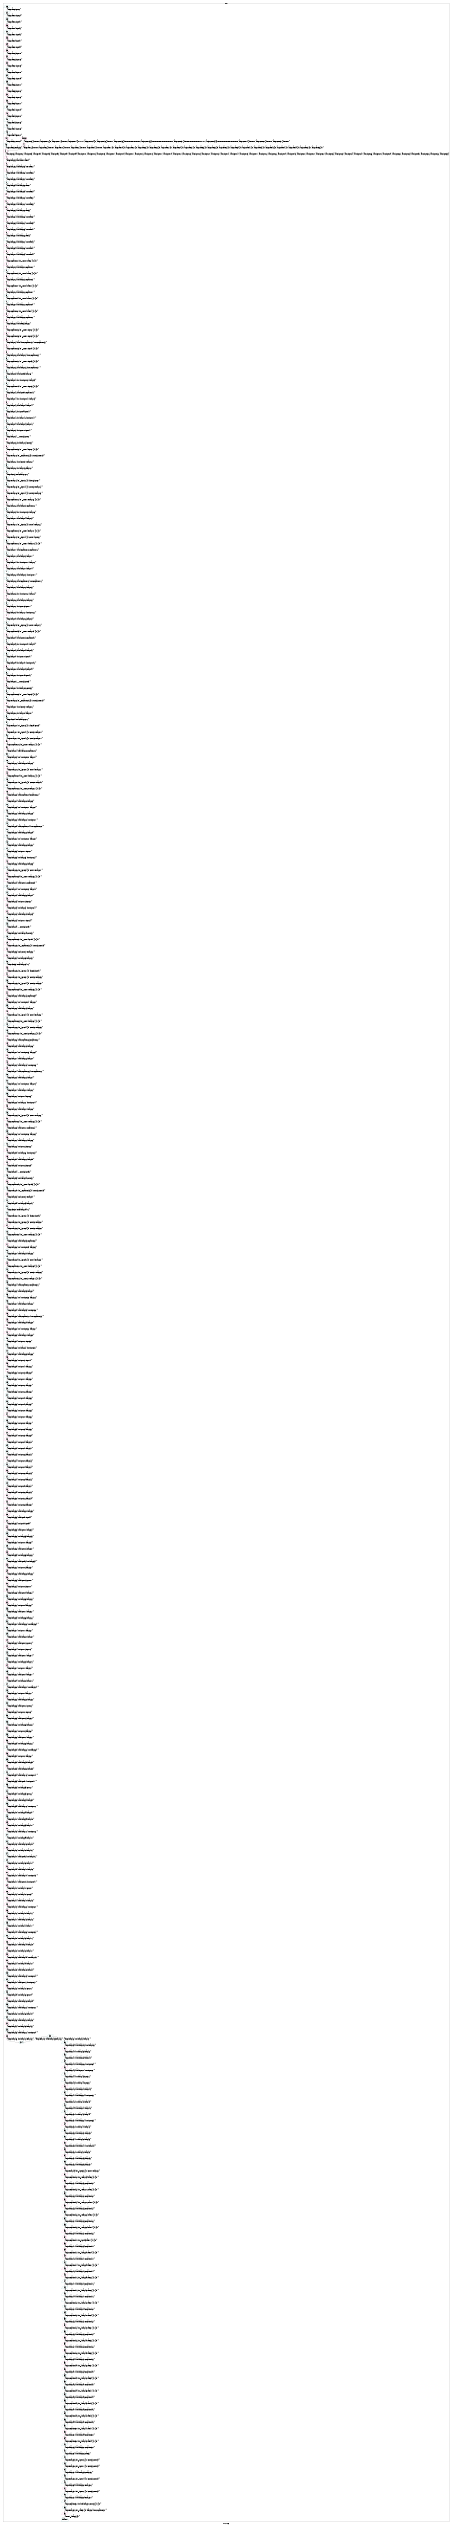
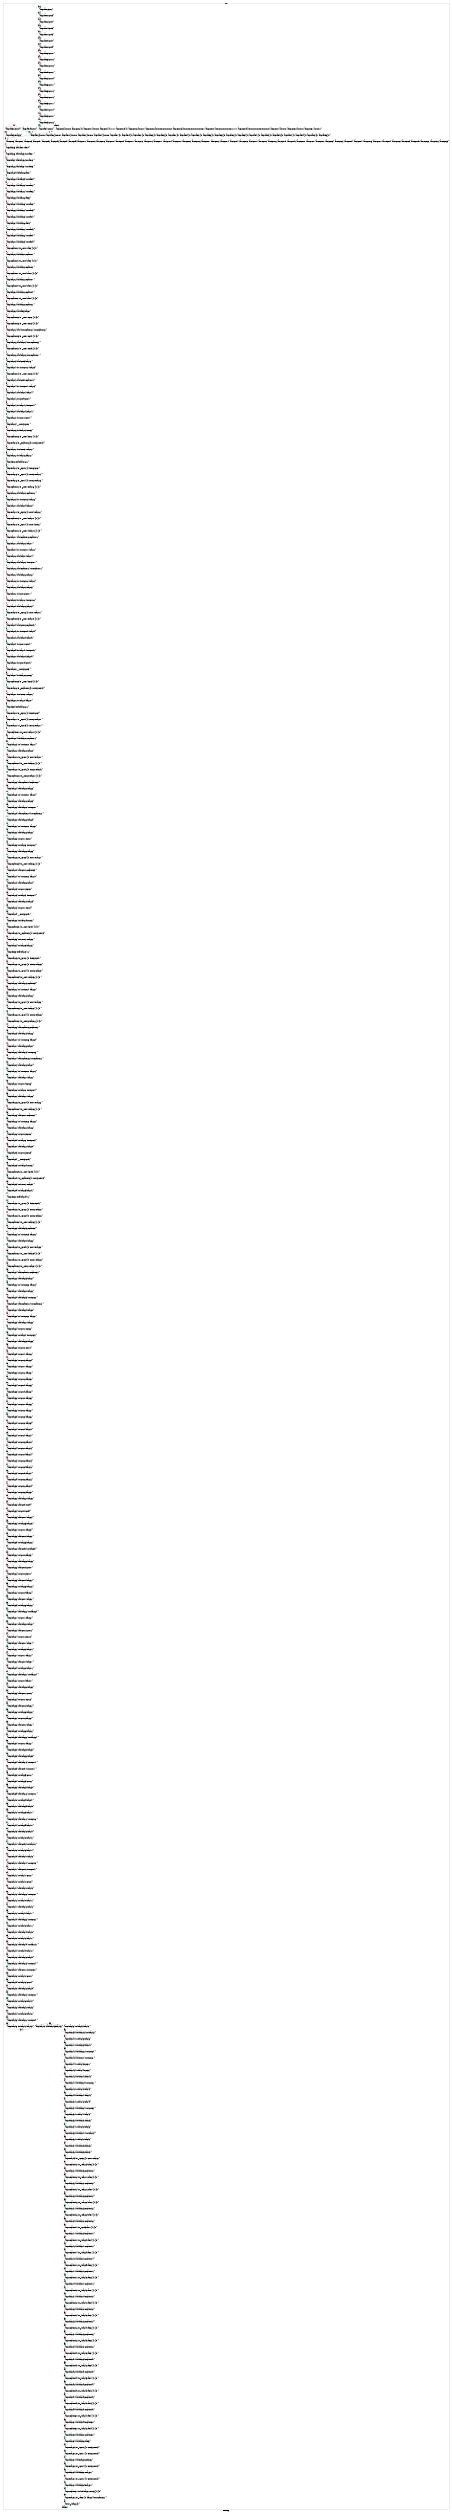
edge "l403" -> "l404": reversed
